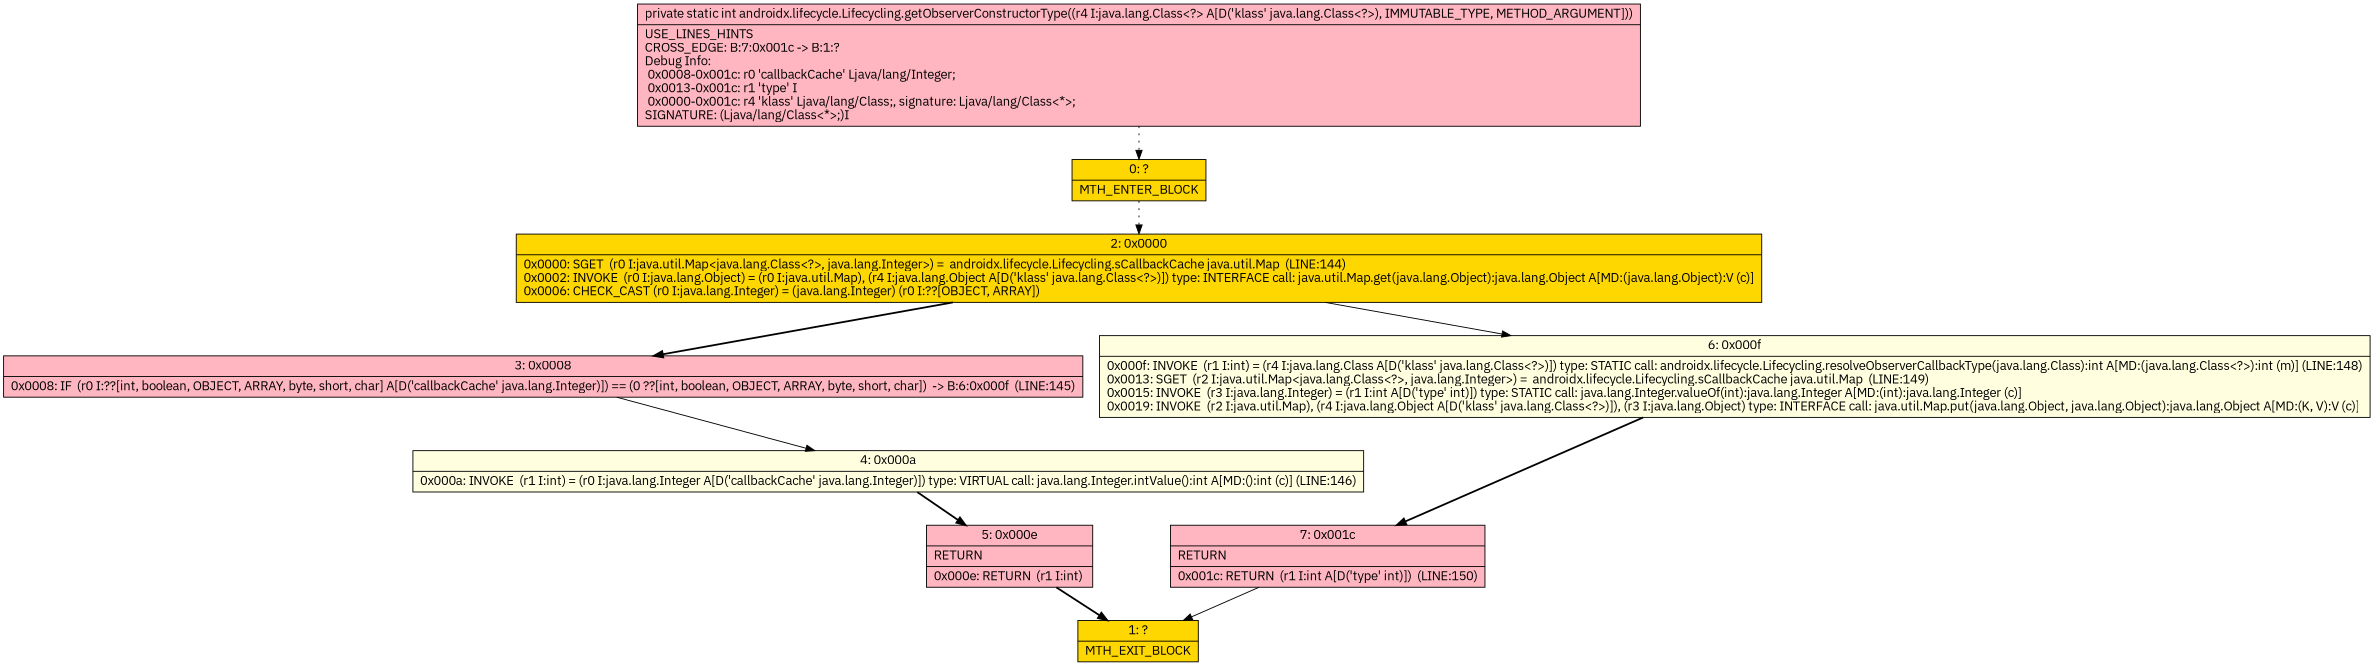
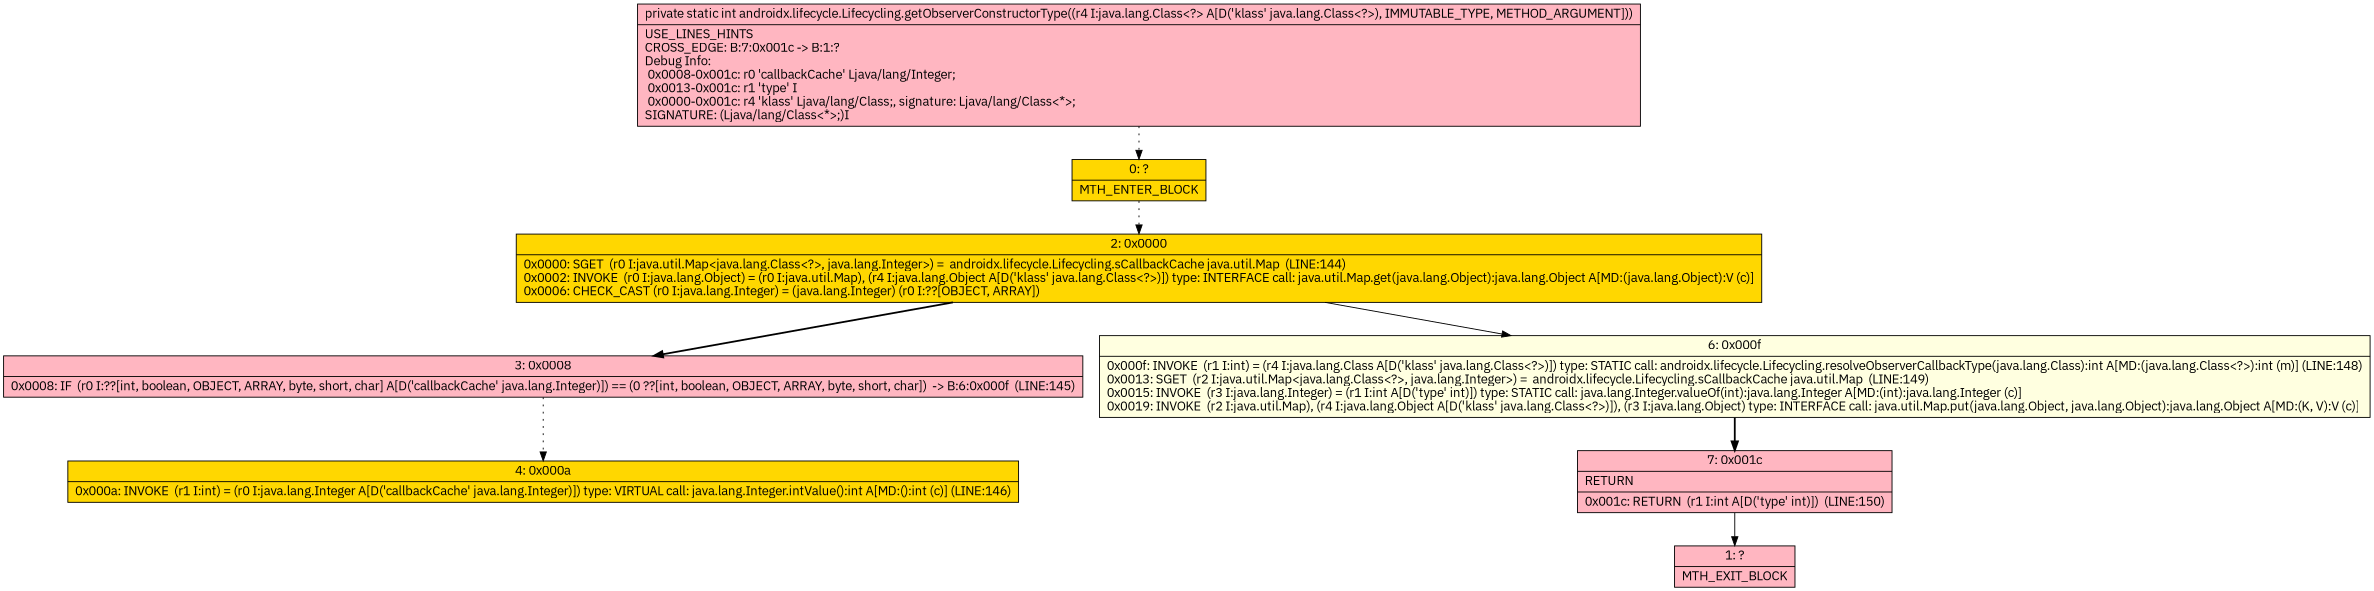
edge "3: 0x0008" -> "4: 0x000a": style solid -> dotted
node "4: 0x000a": fillcolor lightyellow -> gold
node "5: 0x000e": removed
node "1: ?": fillcolor gold -> lightpink
